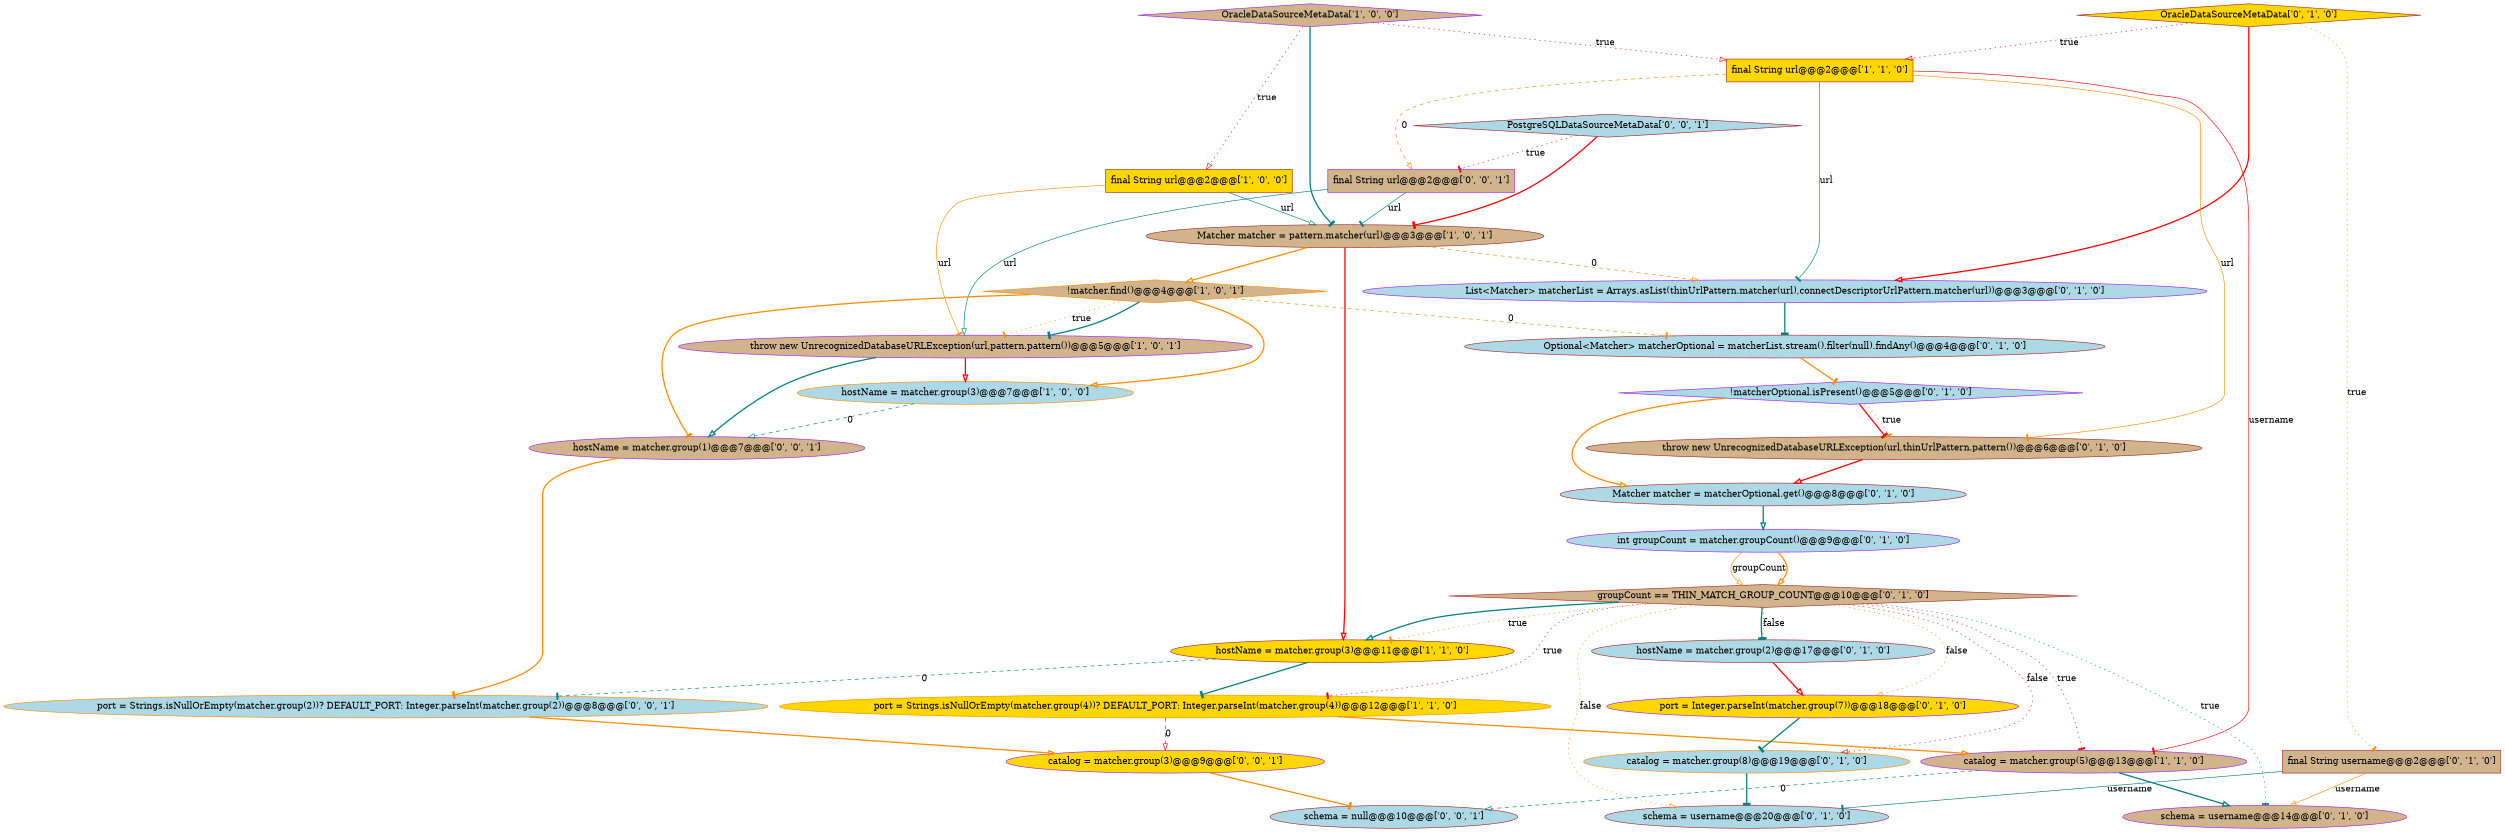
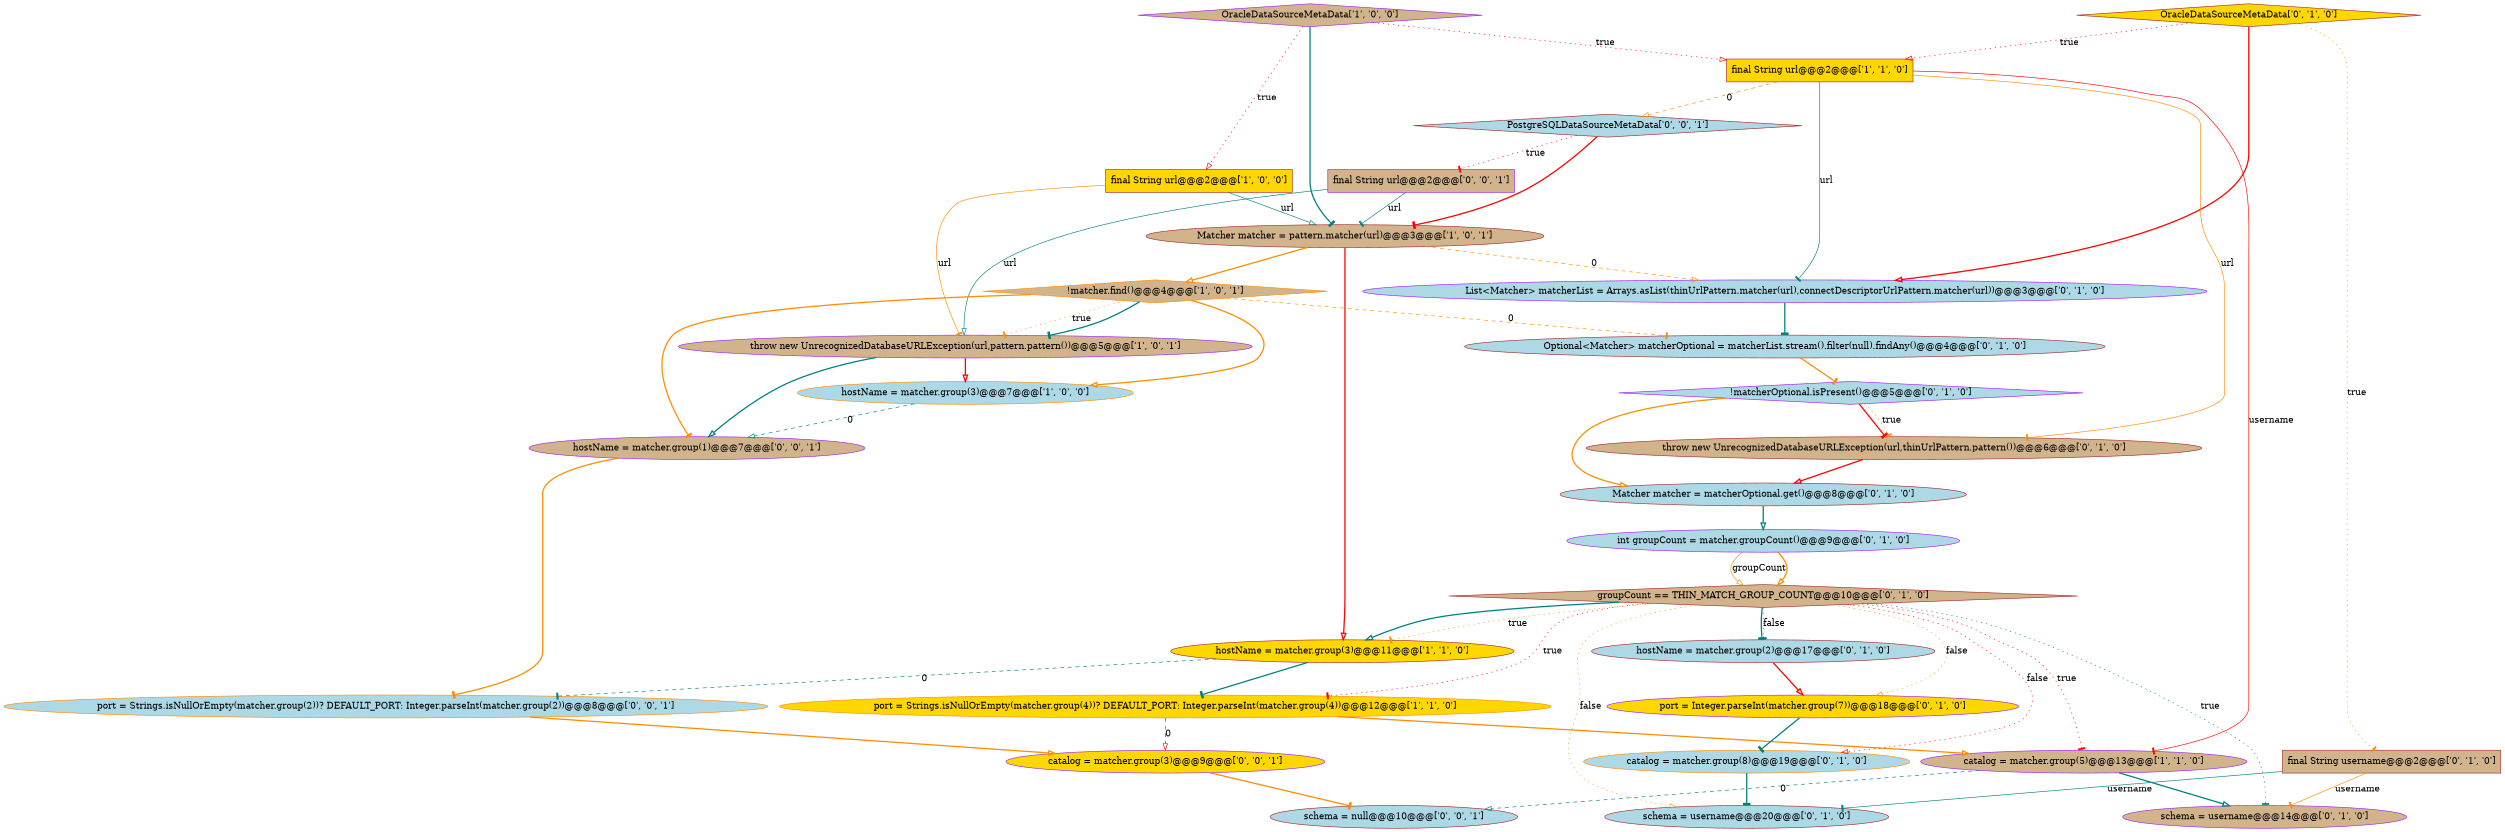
edge "final String url@@@2@@@['1', '1', '0']" -> "final String url@@@2@@@['0', '0', '1']": now "final String url@@@2@@@['1', '1', '0']" -> "PostgreSQLDataSourceMetaData['0', '0', '1']"
edge "final String username@@@2@@@['0', '1', '0']" -> "schema = username@@@14@@@['0', '1', '0']": arrowhead onormal -> tee
